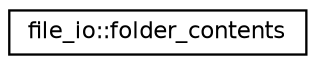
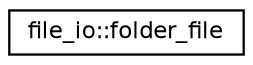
node "file_io::folder_contents": label "file_io::folder_contents" -> "file_io::folder_file"
